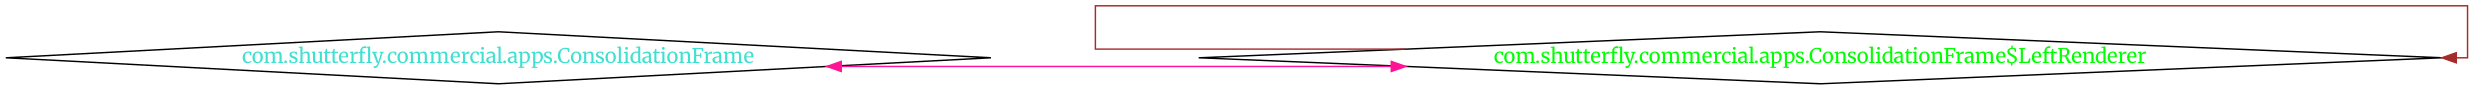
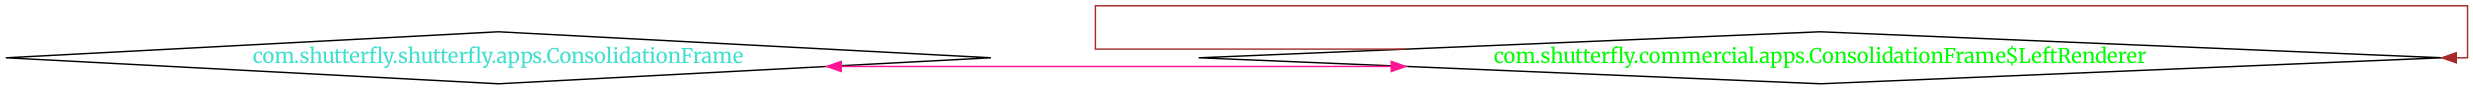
node "com.shutterfly.commercial.apps.ConsolidationFrame": label "com.shutterfly.commercial.apps.ConsolidationFrame" -> "com.shutterfly.shutterfly.apps.ConsolidationFrame"
